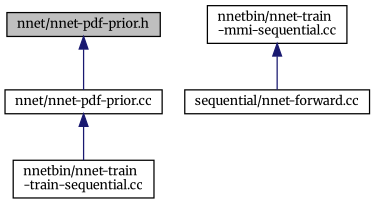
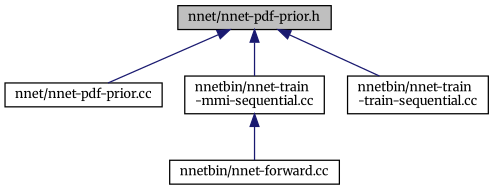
edge "nnetbin/nnet-train -mmi-sequential.cc" -> "nnet/nnet-pdf-prior.h": added
node "sequential/nnet-forward.cc": label "sequential/nnet-forward.cc" -> "nnetbin/nnet-forward.cc"
edge "nnetbin/nnet-train -train-sequential.cc" -> "nnet/nnet-pdf-prior.cc": now "nnetbin/nnet-train -train-sequential.cc" -> "nnet/nnet-pdf-prior.h"
